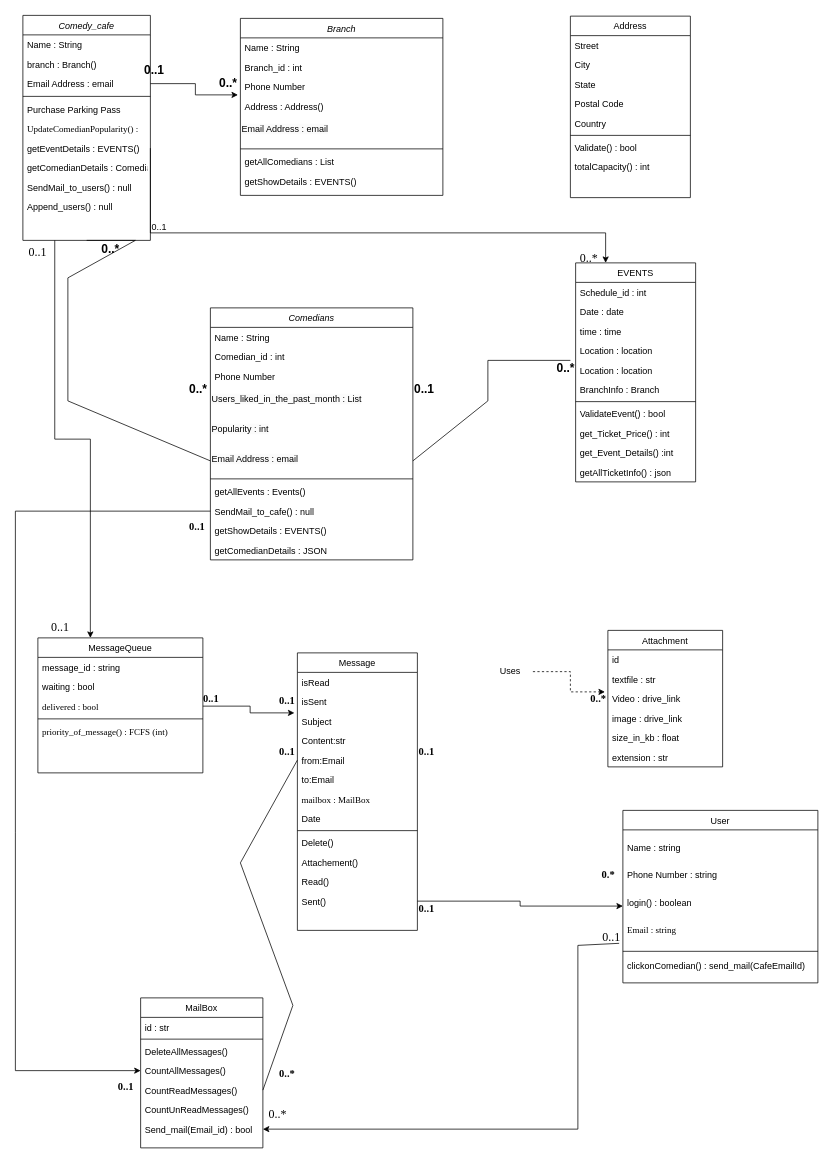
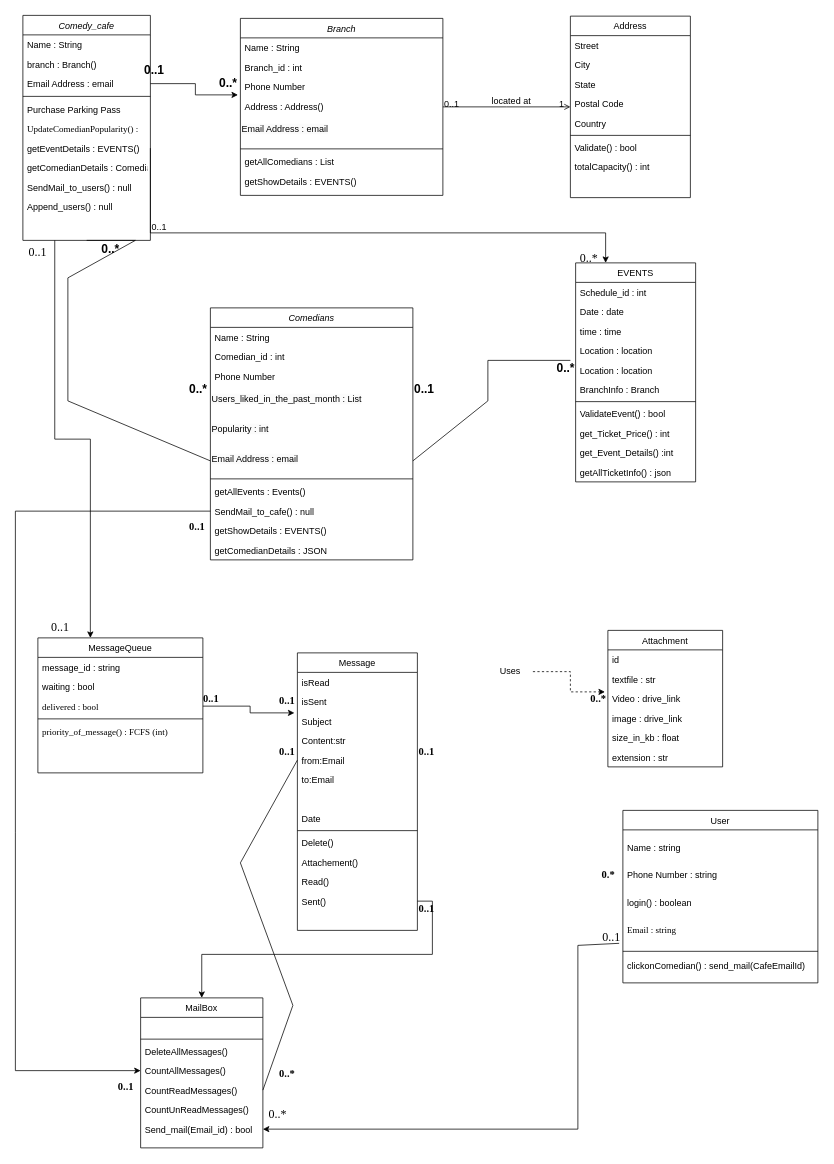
edge "Branch" -> "Address": added, labels "0..1", "located at", "1"
node "mailbox : MailBox": removed
edge "Sent()" -> "login() : boolean": now "Sent()" -> "MailBox"
node "id : str": removed
